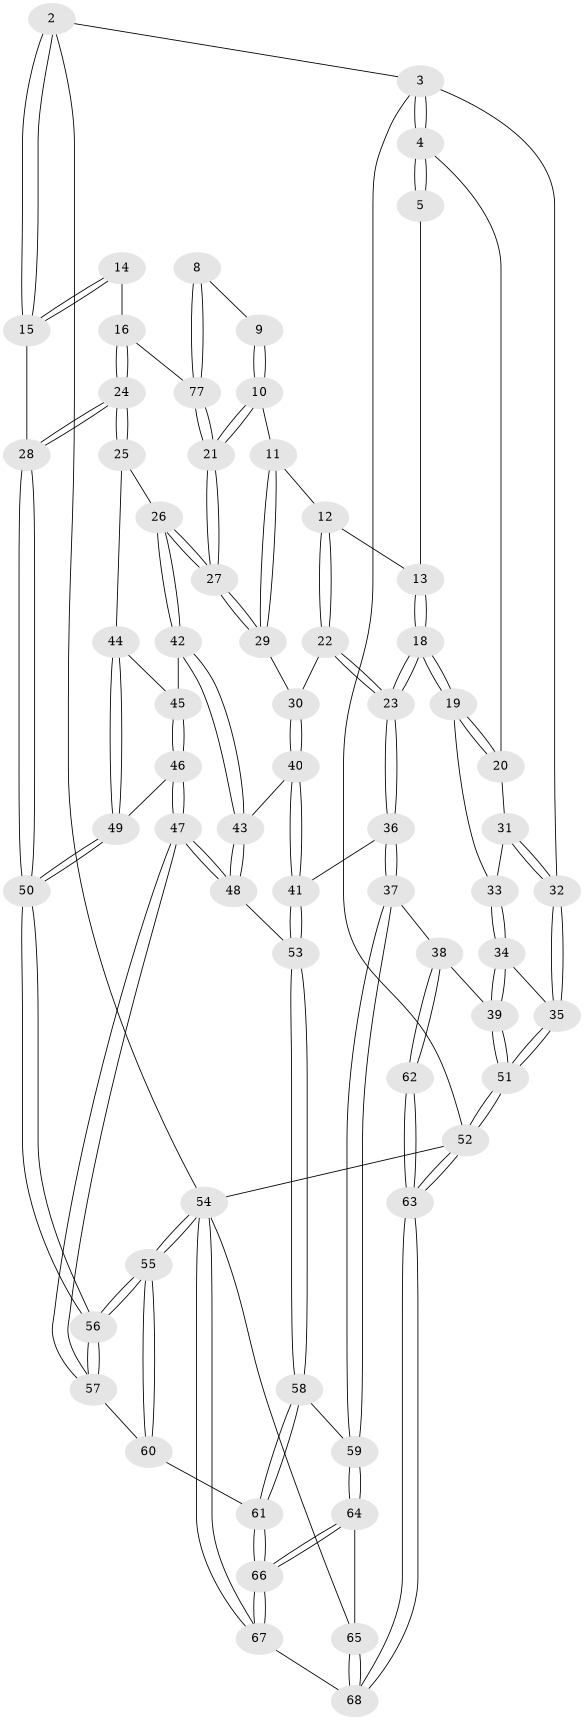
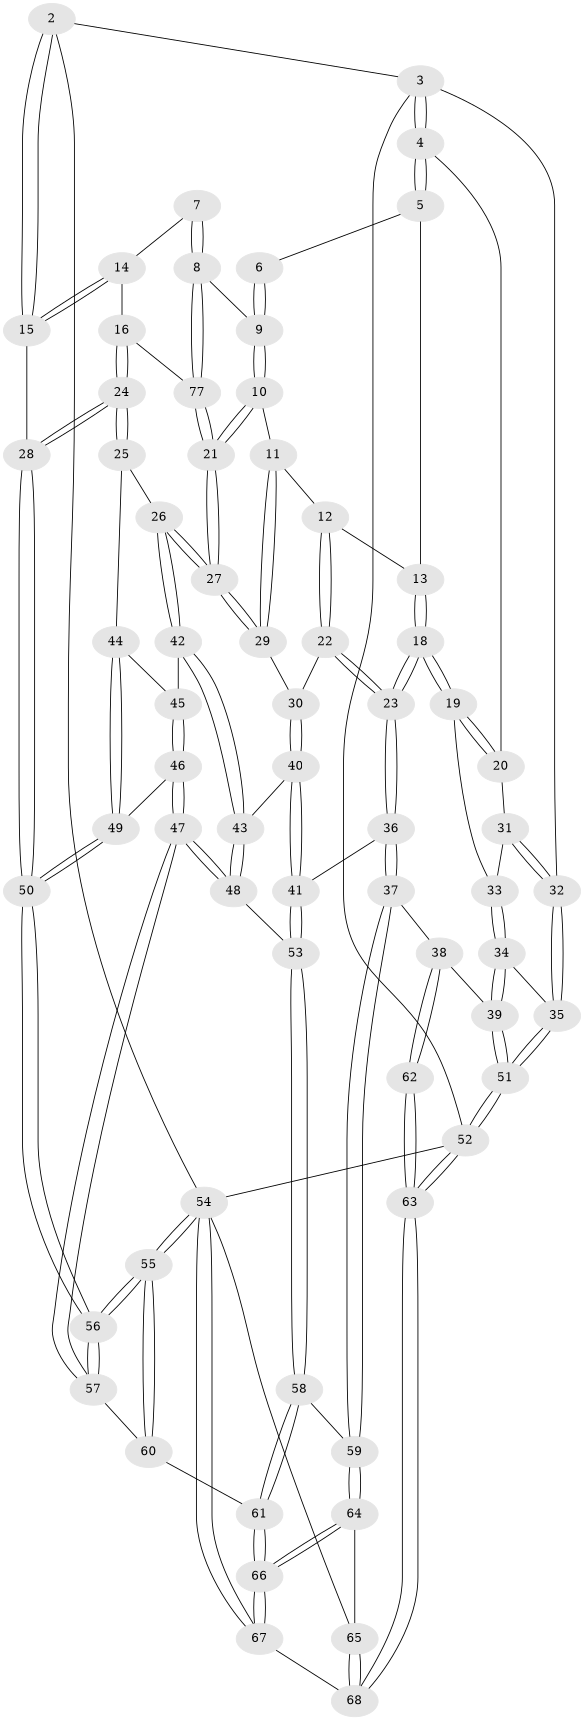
node "7": added
node "6": added
